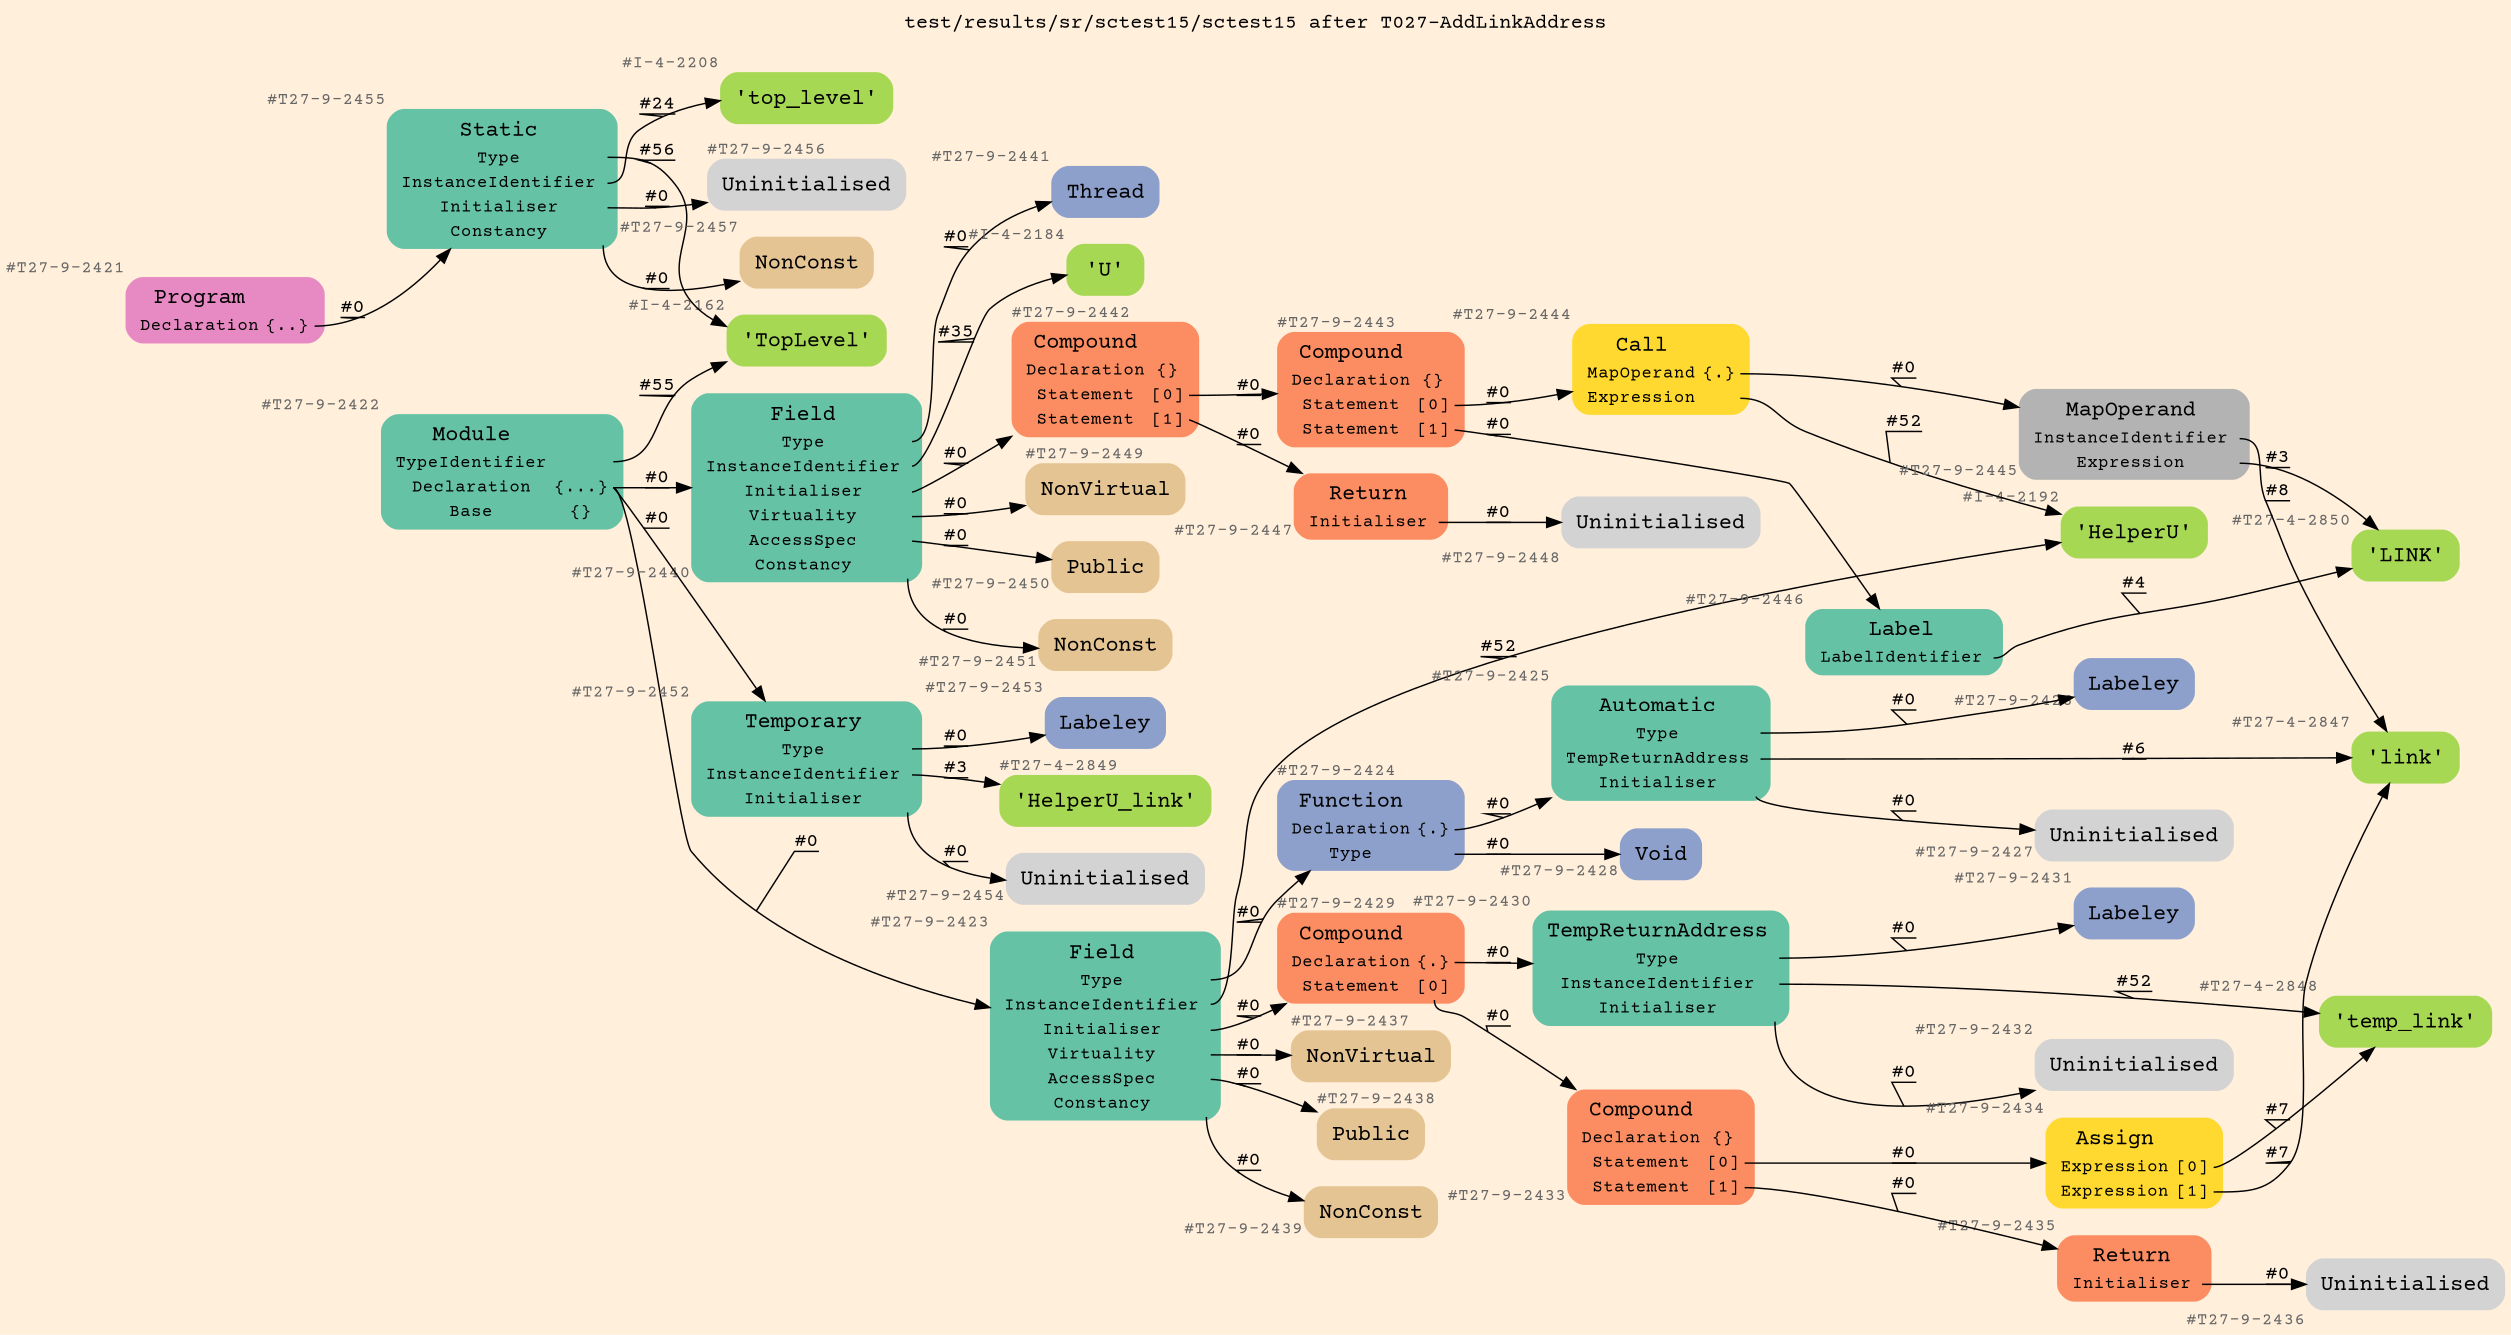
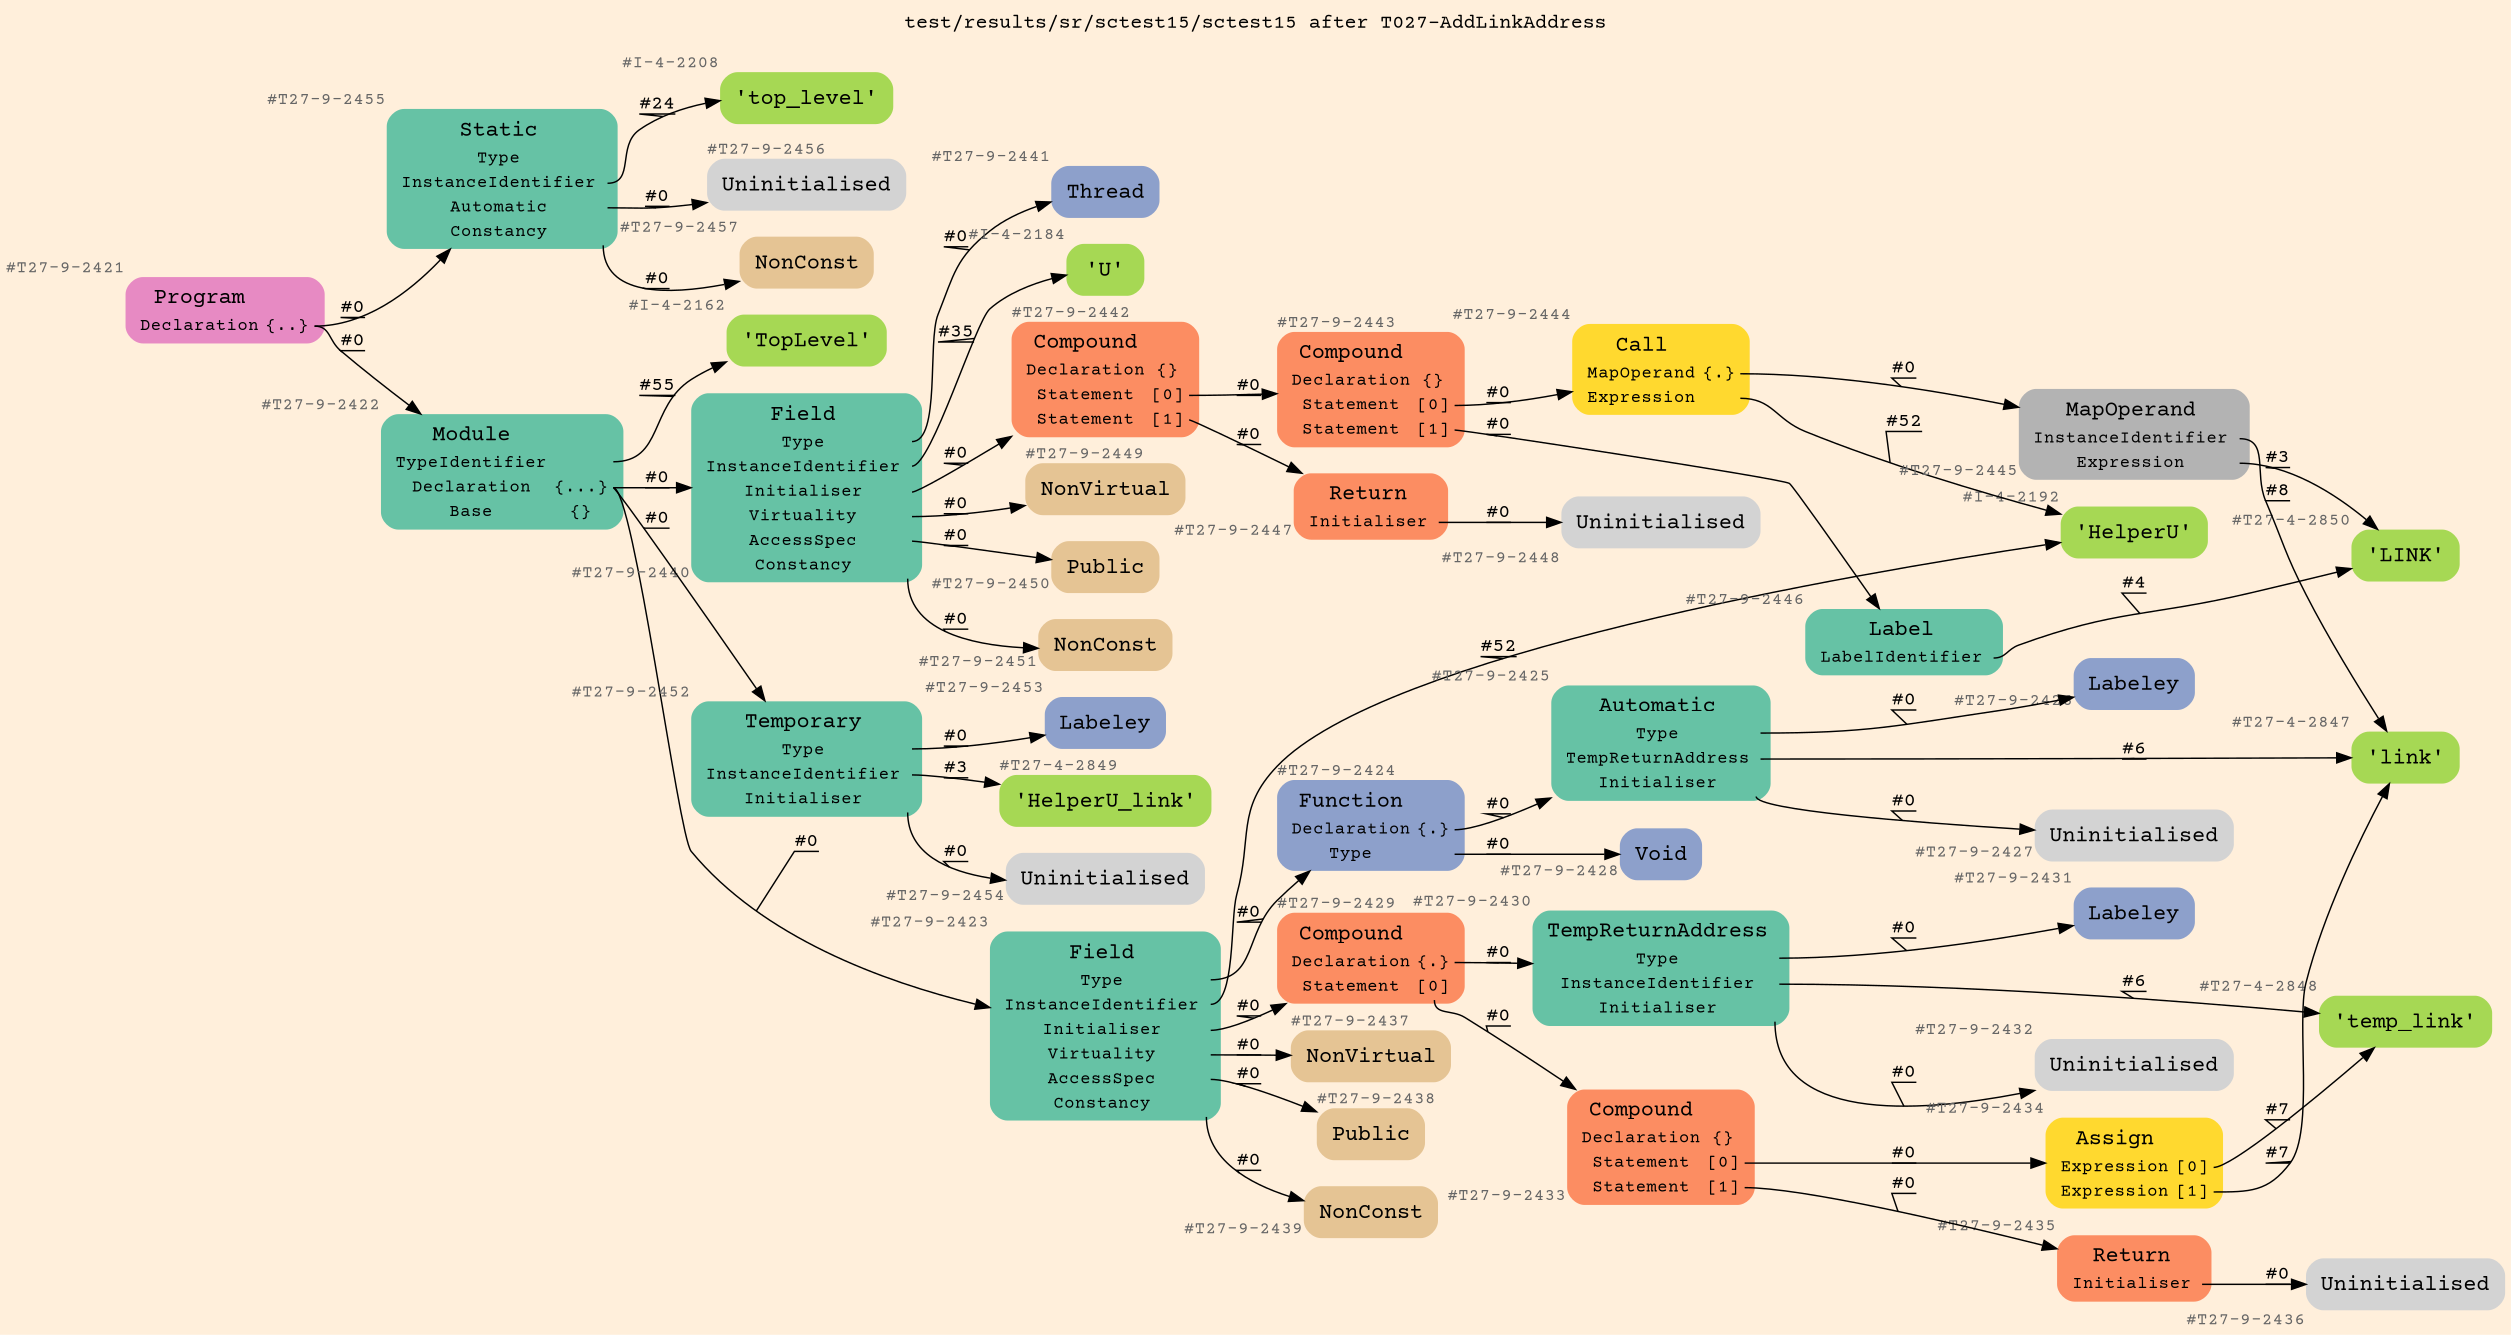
node "Static": text "Initialiser" -> "Automatic"
edge "Static" -> "'TopLevel'": removed, label "#56"
edge "Program" -> "Module": added, label "#0"
edge "TempReturnAddress" -> "'temp_link'": label "#52" -> "#6"
